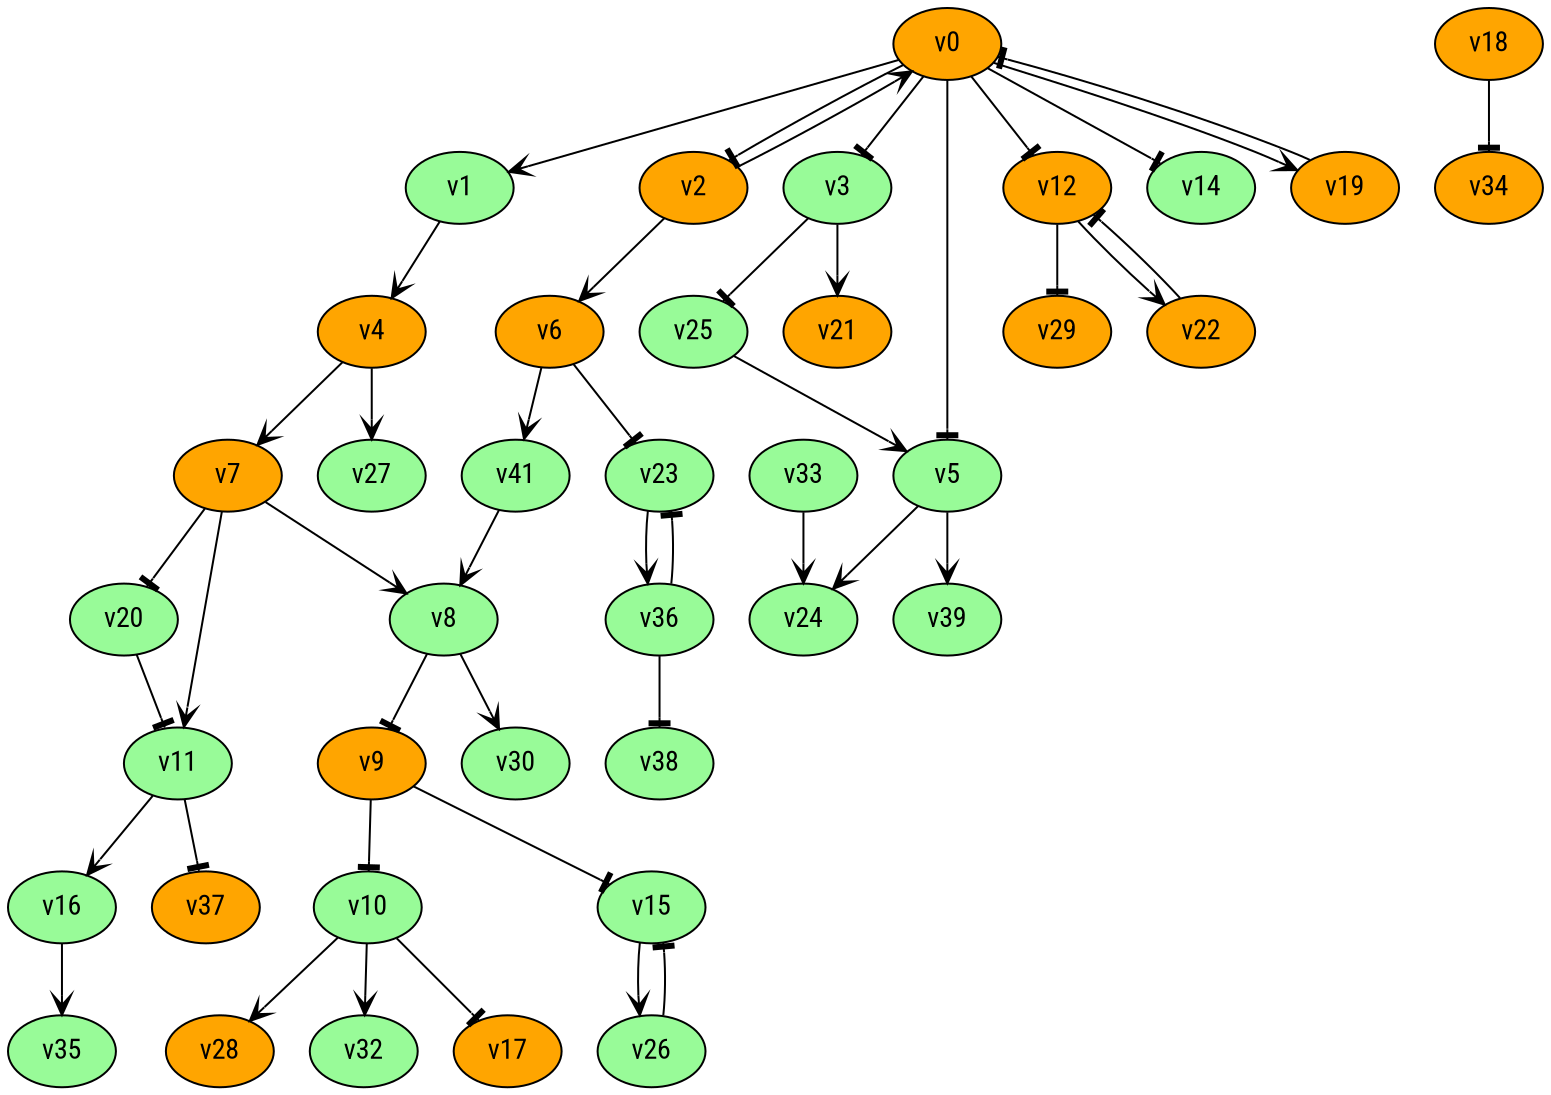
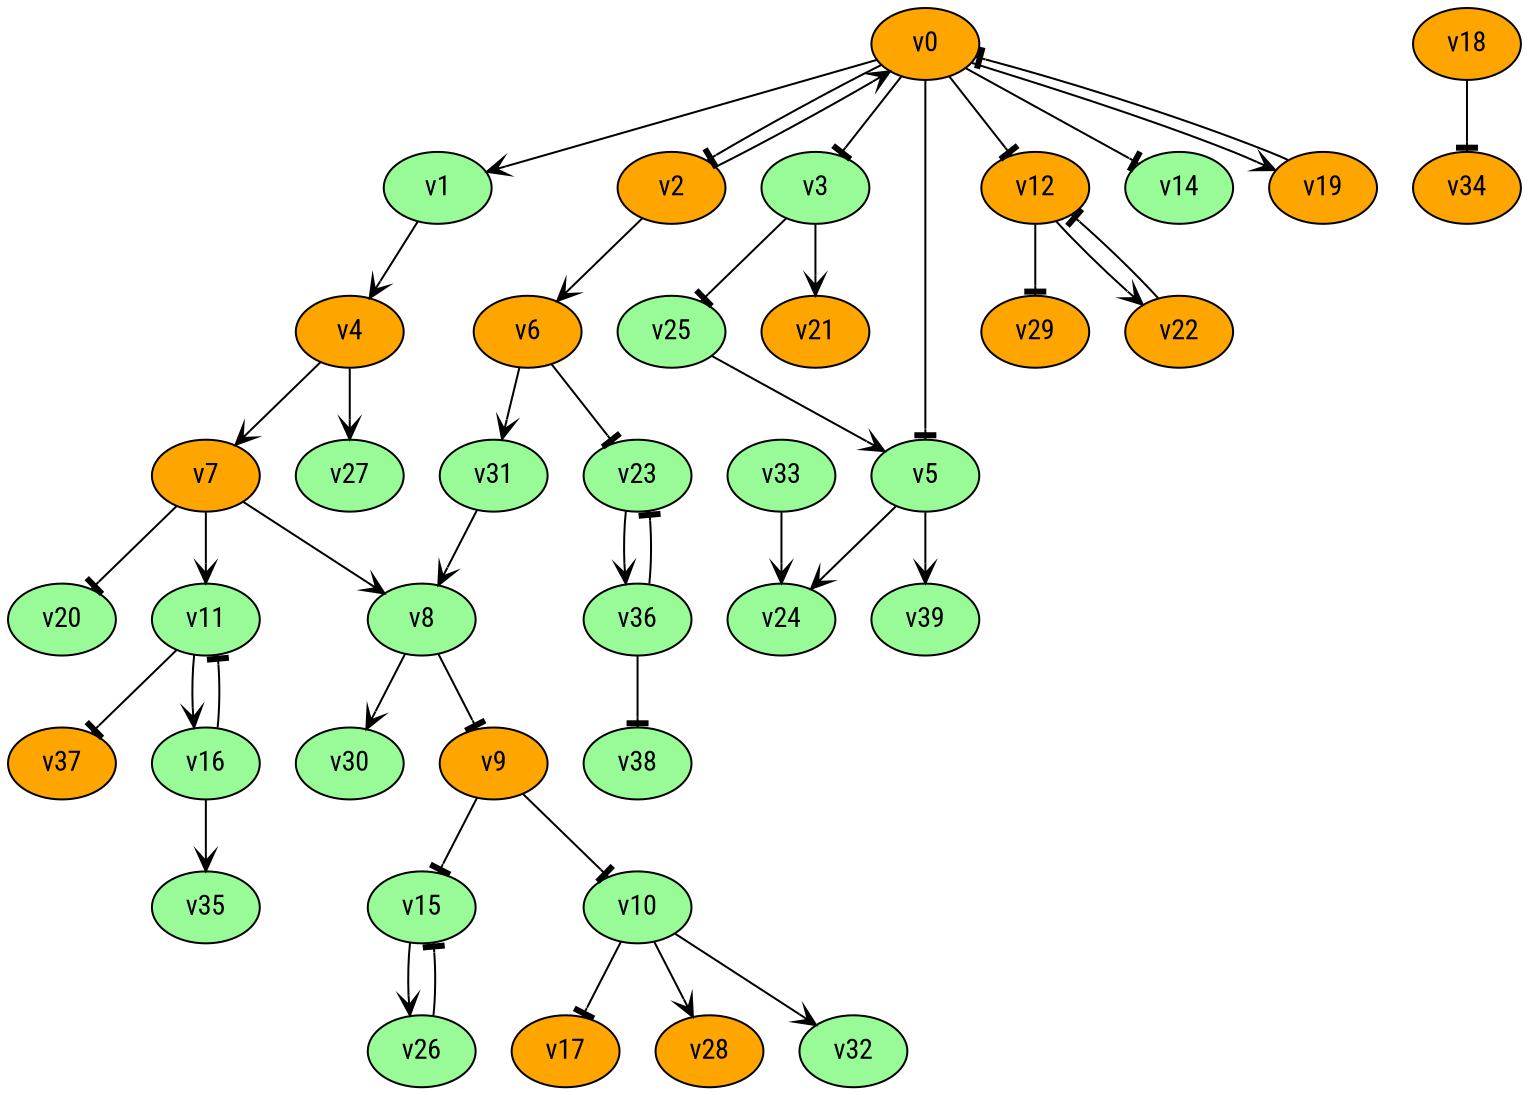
node "v41": label "v41" -> "v31"
edge "v20" -> "v11": now "v16" -> "v11"
